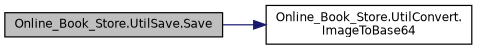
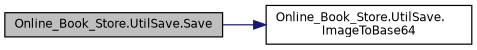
node "Online_Book_Store.UtilConvert. ImageToBase64": label "Online_Book_Store.UtilConvert. ImageToBase64" -> "Online_Book_Store.UtilSave. ImageToBase64"
